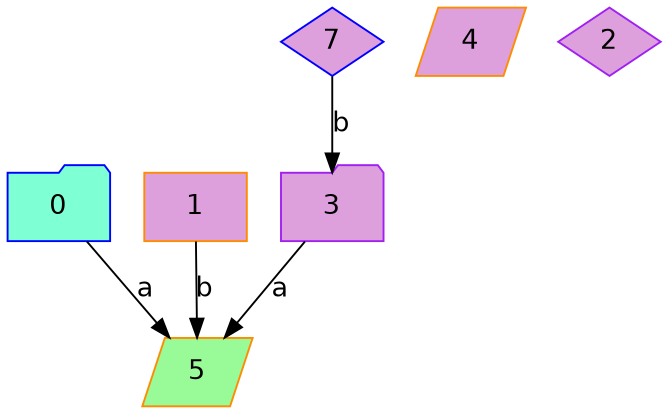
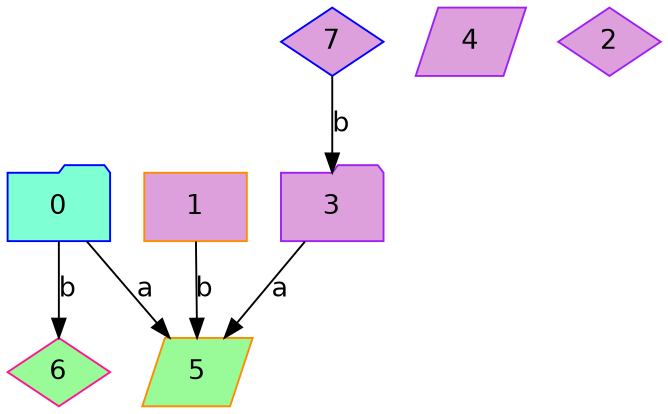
node "4": color darkorange -> purple
node "6": added
